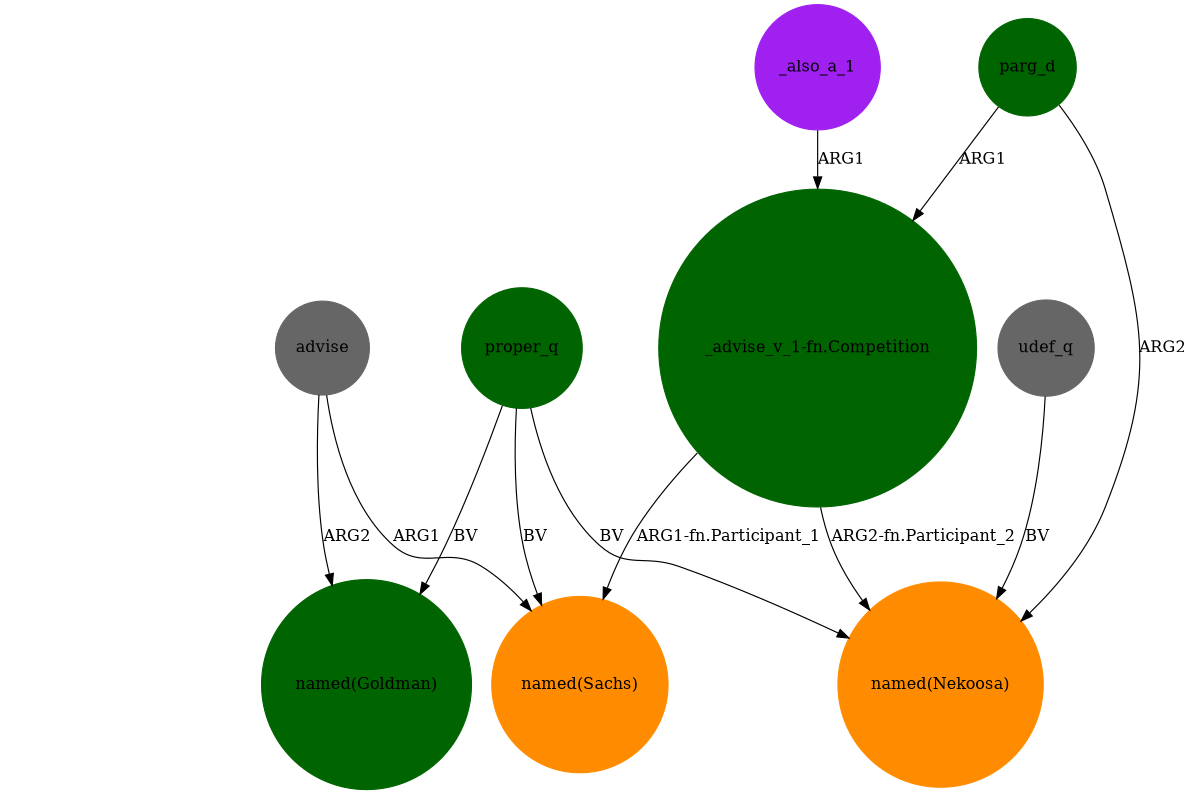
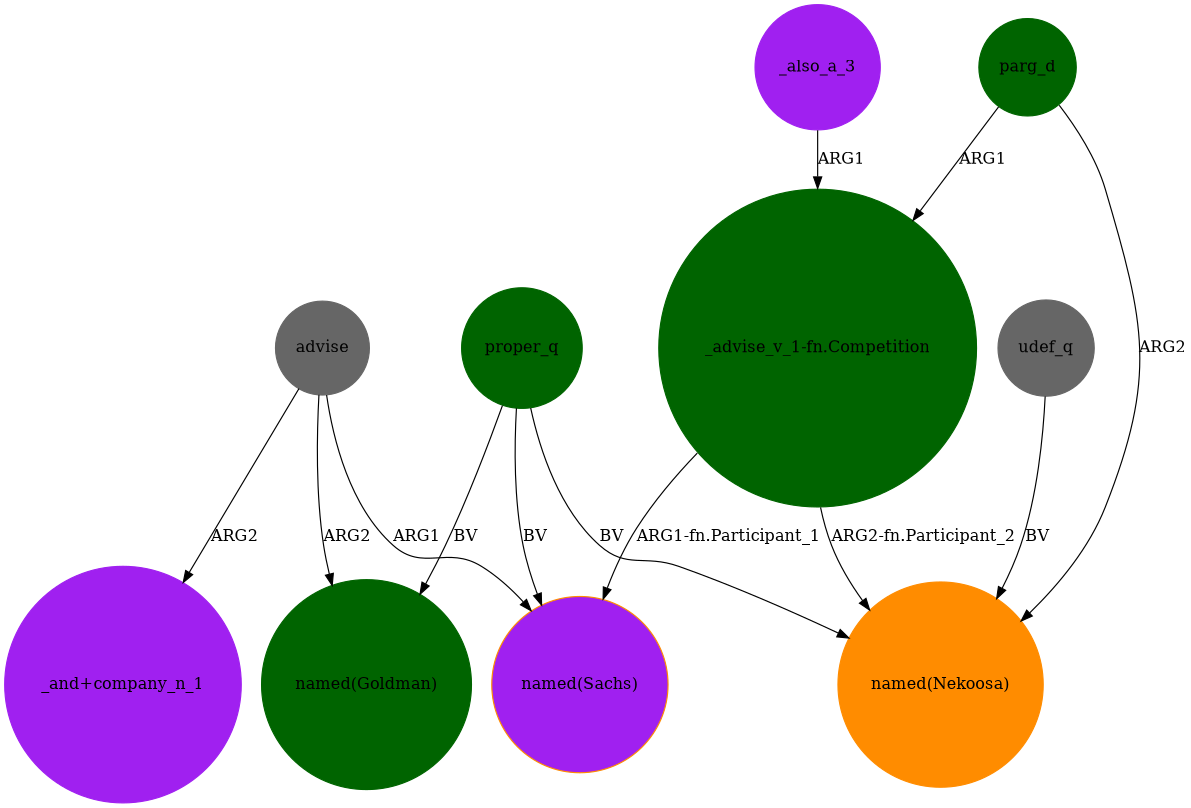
node "_also_a_1": label "_also_a_1" -> "_also_a_3"
node "_and+company_n_1": added
node "named(Sachs)": fillcolor darkorange -> purple
